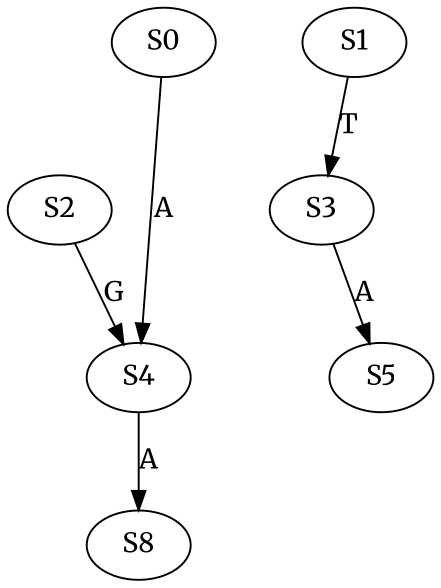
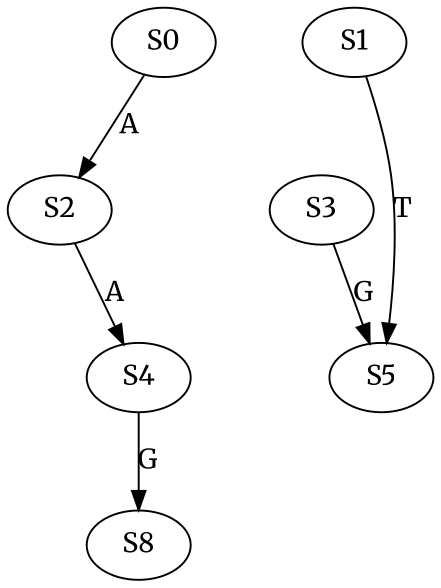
edge "S1" -> "S3": now "S1" -> "S5"
edge "S0" -> "S4": now "S0" -> "S2"
edge "S2" -> "S4": label "G" -> "A"
edge "S3" -> "S5": label "A" -> "G"
edge "S4" -> "S8": label "A" -> "G"
